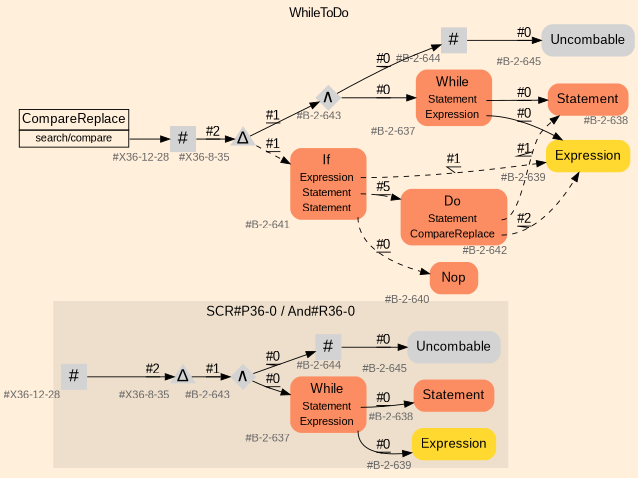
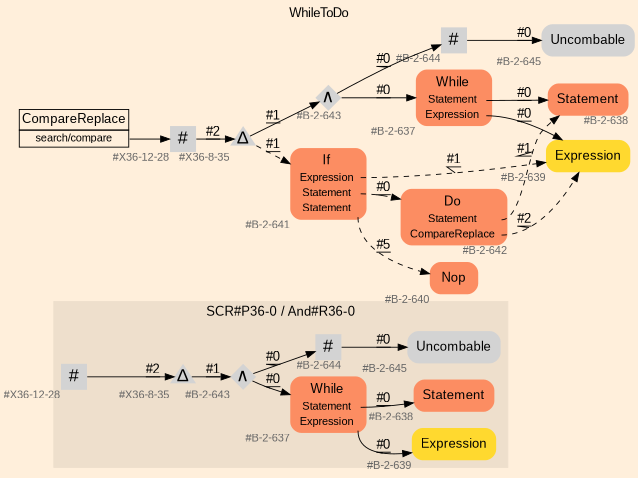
edge "If" -> "Do": label "#5" -> "#0"
edge "If" -> "Nop": label "#0" -> "#5"
